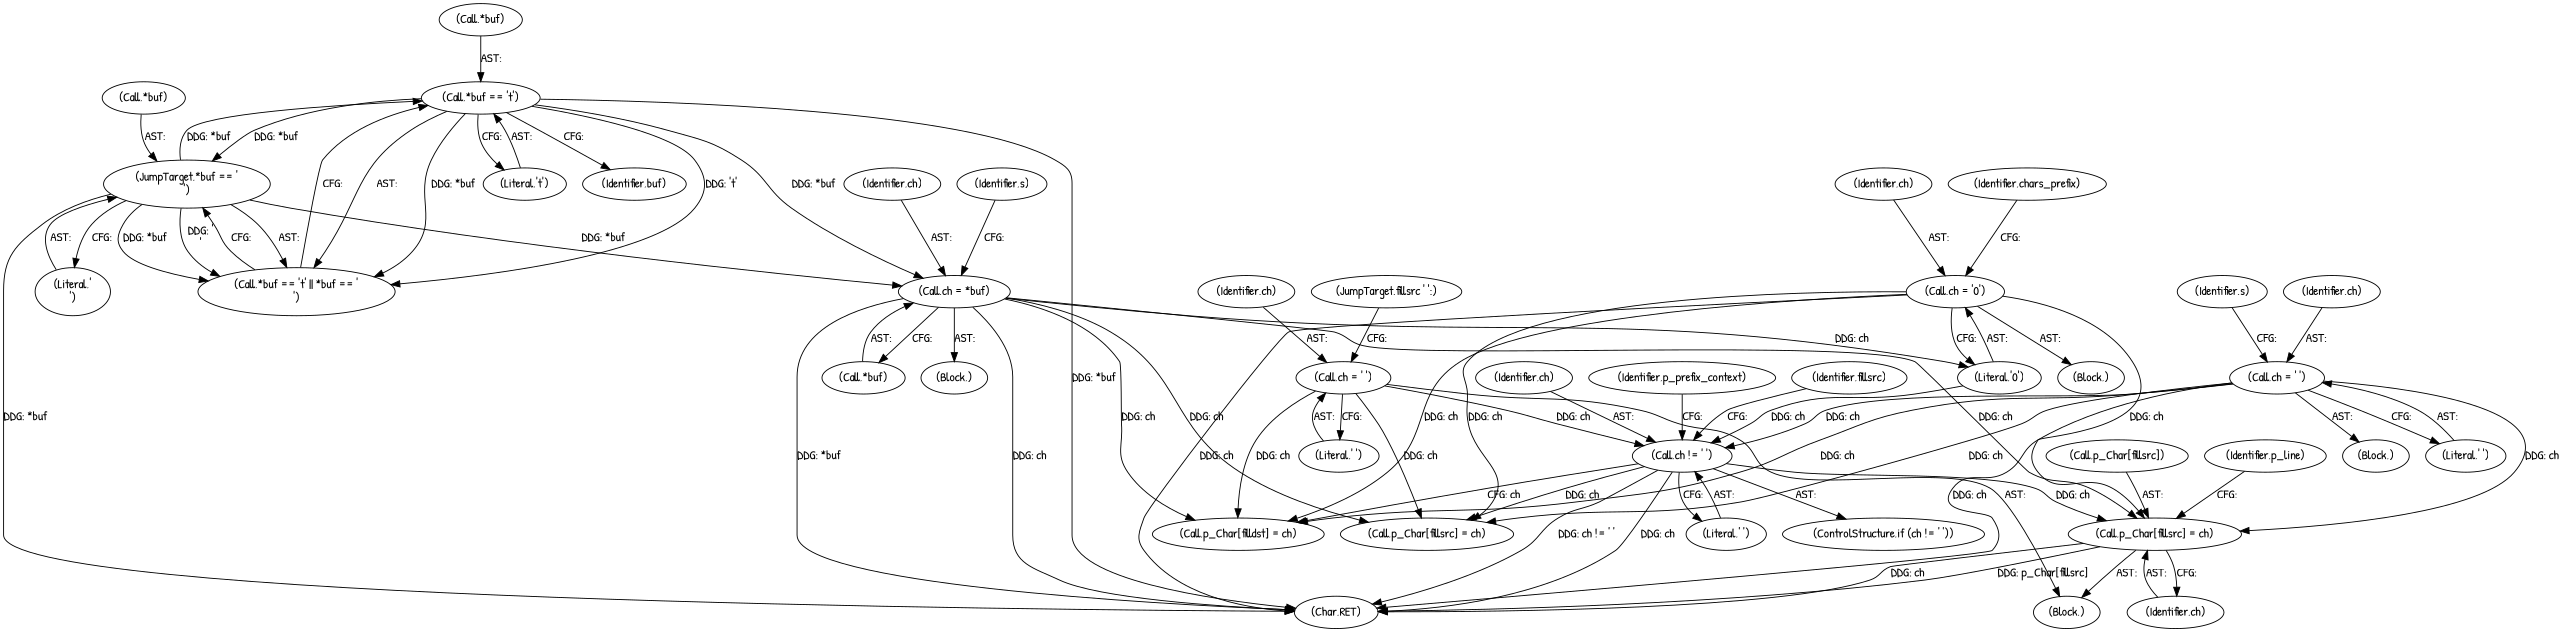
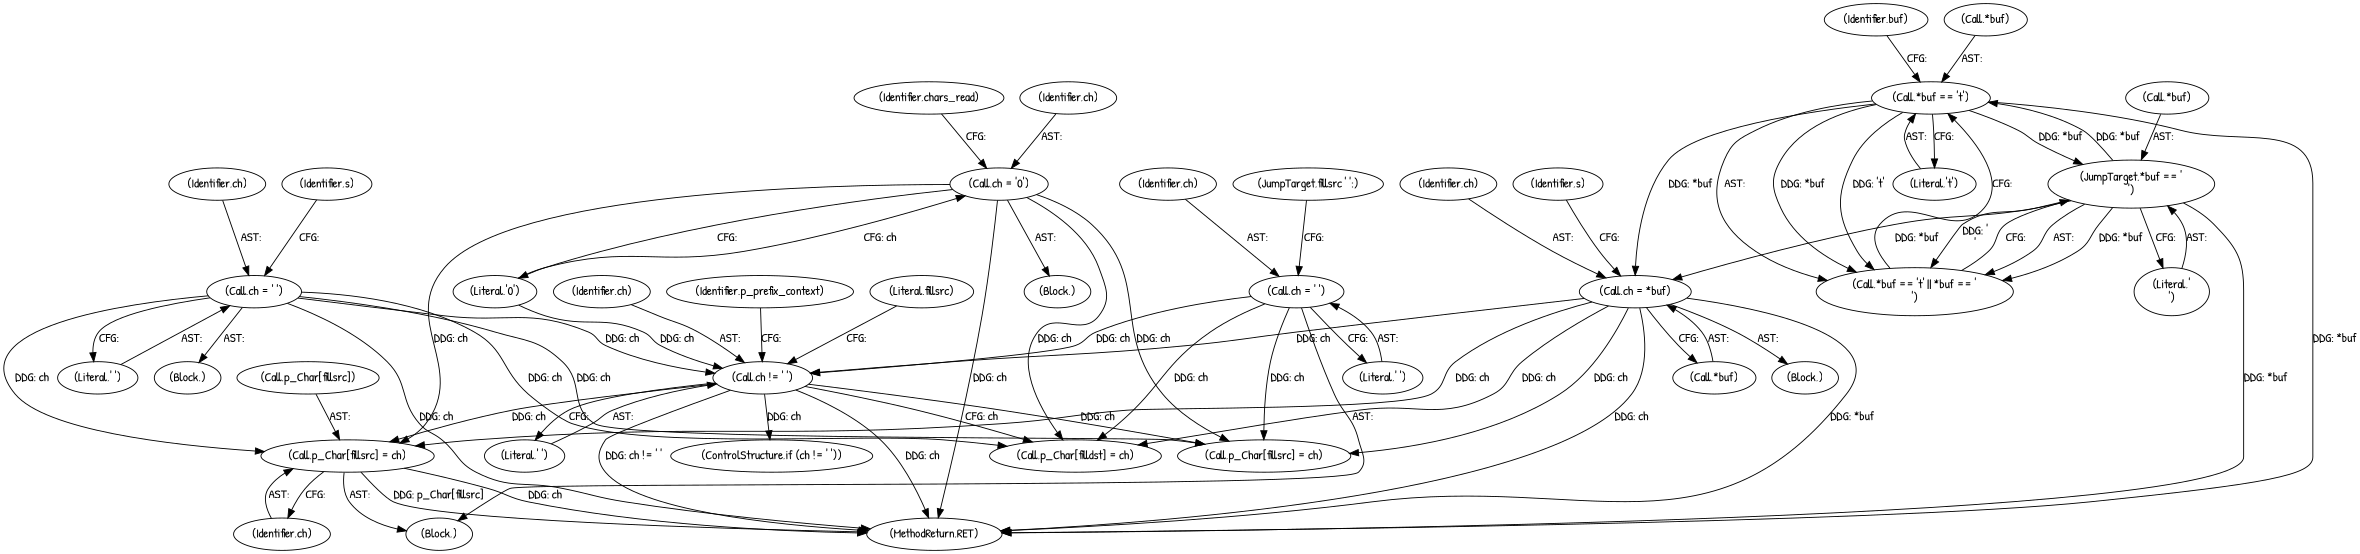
edge "(Call,*buf == 't')" -> "(Identifier,buf)": reversed
node "(Identifier,chars_prefix)": label "(Identifier,chars_prefix)" -> "(Identifier,chars_read)"
edge "(Call,ch = *buf)" -> "(Literal,'0')": now "(Call,ch = *buf)" -> "(Call,ch != ' ')"
edge "(Literal,'0')" -> "(Call,ch = '0')": label "AST: " -> "CFG: ch"
node "(Identifier,fillsrc)": label "(Identifier,fillsrc)" -> "(Literal,fillsrc)"
node "(Identifier,p_line)": removed
edge "(Call,ch != ' ')" -> "(ControlStructure,if (ch != ' '))": label "AST: " -> "DDG: ch"
node "(Char,RET)": label "(Char,RET)" -> "(MethodReturn,RET)"
